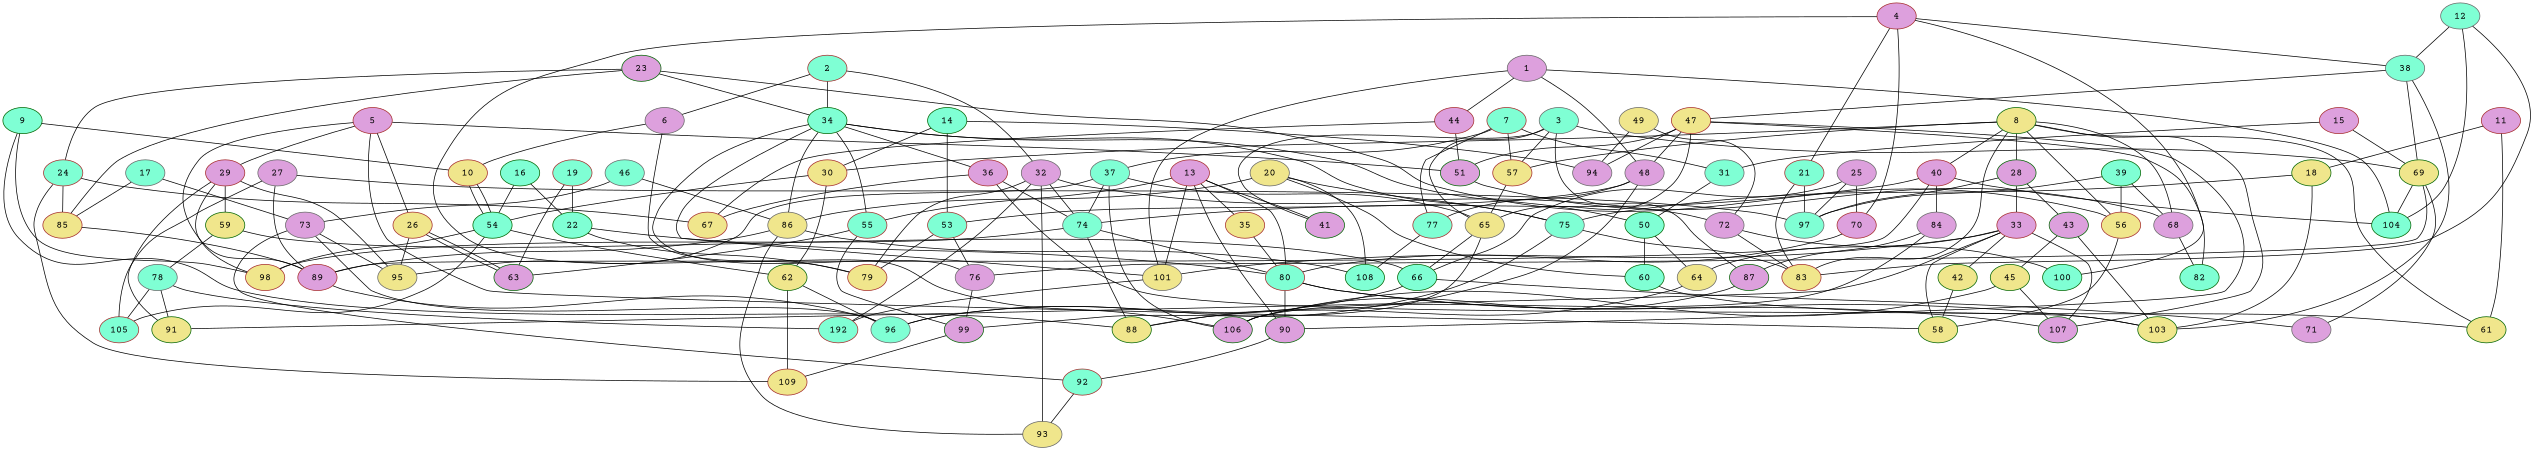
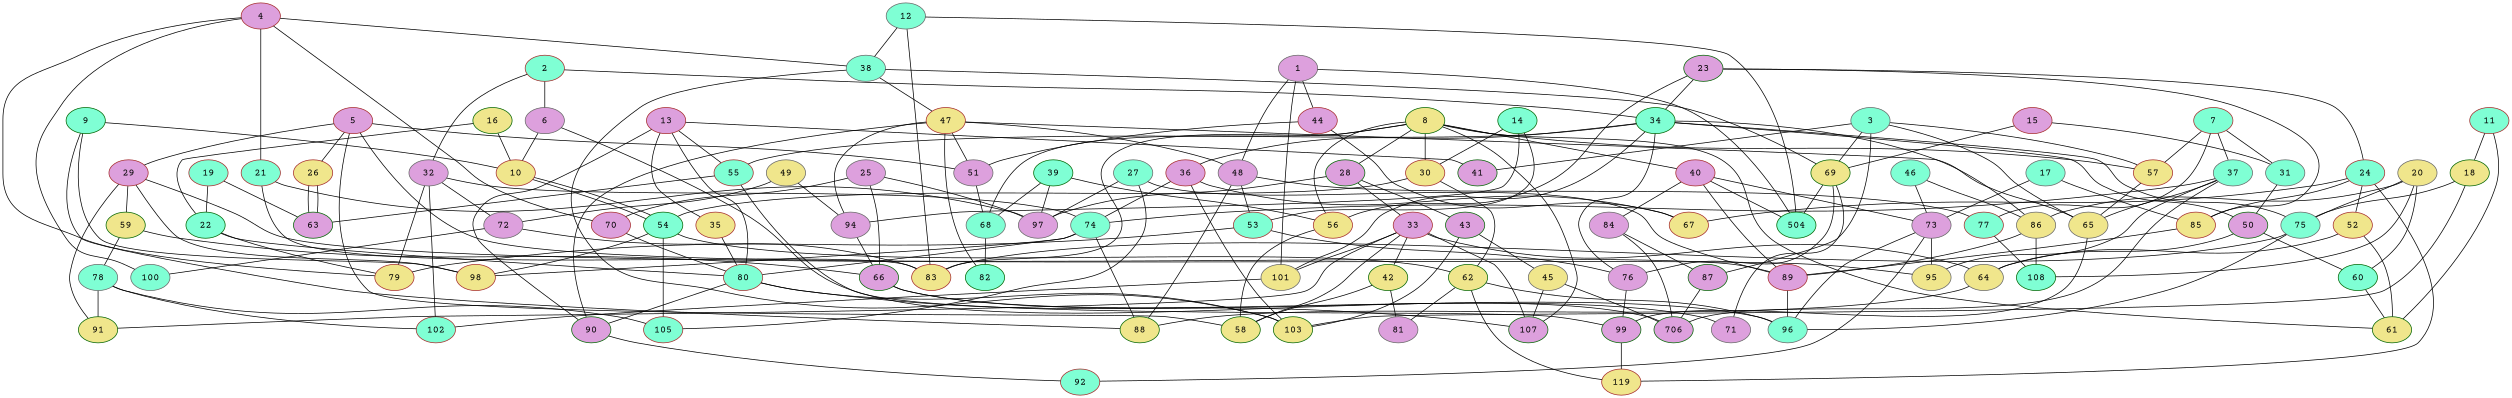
node "11": fillcolor plum -> aquamarine
node "27": fillcolor plum -> aquamarine
node "16": fillcolor aquamarine -> khaki
node "51": color darkgreen -> gray40
edge "16" -- "54": now "16" -- "10"
edge "40" -- "74": now "40" -- "73"
edge "13" -- "101": removed
node "50": fillcolor aquamarine -> plum
node "97": fillcolor aquamarine -> plum
node "68": fillcolor plum -> aquamarine
node "52": added
node "104": label "104" -> "504"
edge "65" -- "66": now "94" -- "66"
edge "26" -- "95": removed
node "66": fillcolor aquamarine -> plum
node "45": color darkgreen -> gray40
node "100": color darkgreen -> gray40
node "192": label "192" -> "102"
node "106": label "106" -> "706"
node "81": added
node "109": label "109" -> "119"
node "93": removed
